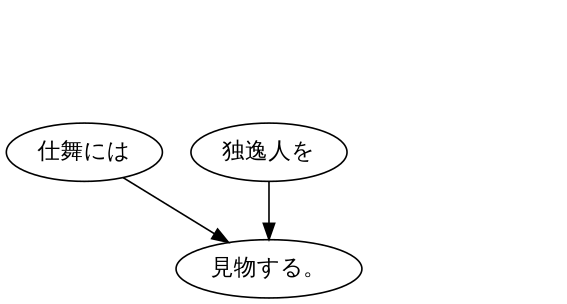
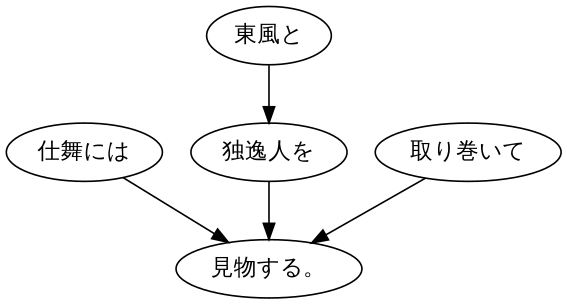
node "東風と": added
node "取り巻いて": added
